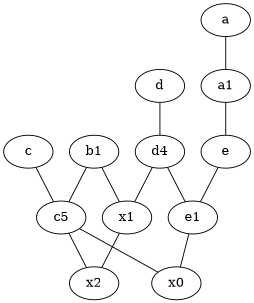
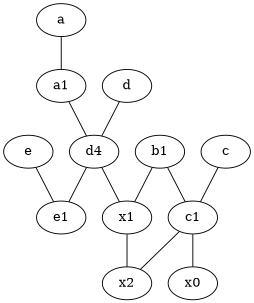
edge "a1" -- "e": now "a1" -- "d4"
node "c5": label "c5" -> "c1"
edge "e1" -- "x0": removed
